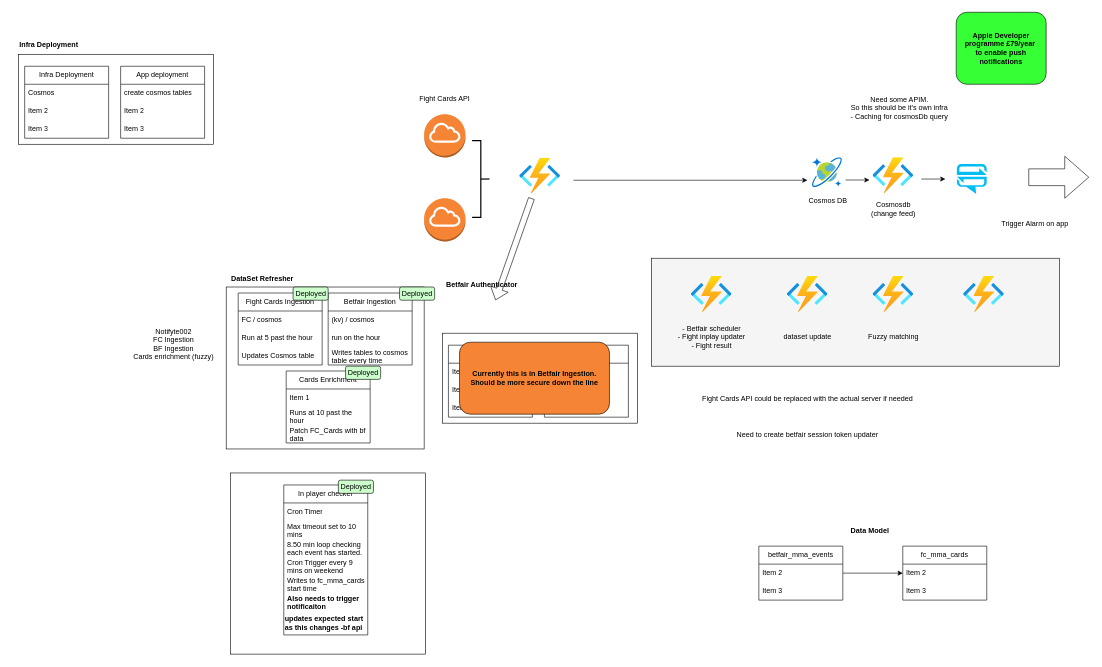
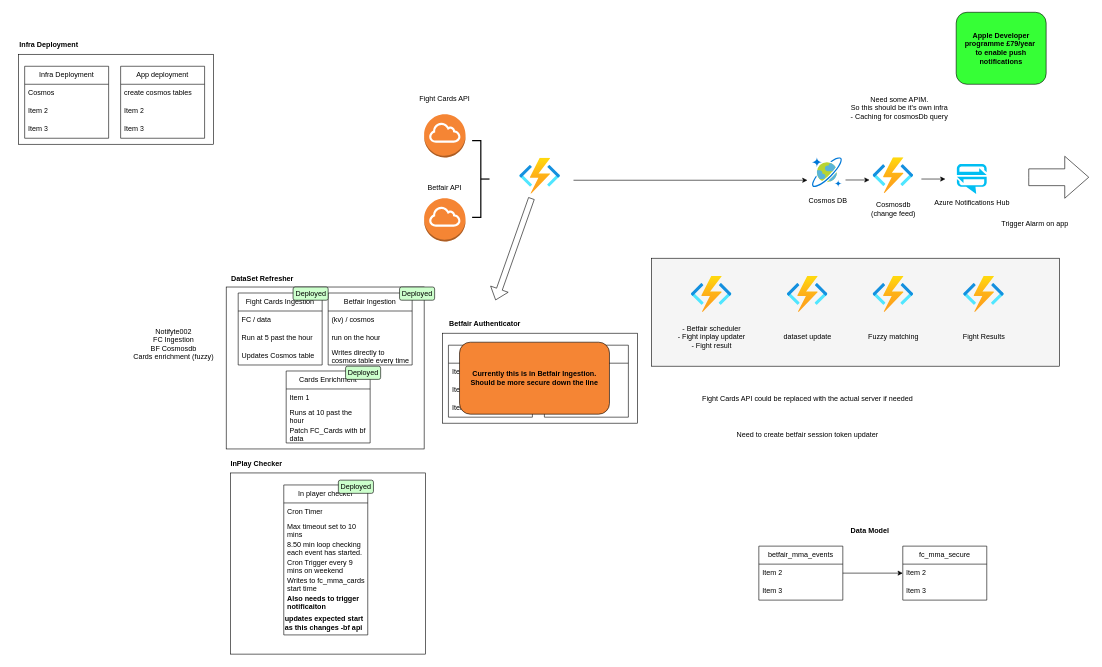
node "Betfair API": added
node "Azure Notifications Hub": added
node "Betfair Authenticator": moved (481, 285) -> (484, 324)
node "FC / cosmos": label "FC / cosmos" -> "FC / data"
node "Fight Results": added
node "Notifyte002 FC Ingestion BF Ingestion Cards enrichment (fuzzy)": label "Notifyte002 FC Ingestion BF Ingestion Cards enrichment (fuzzy)" -> "Notifyte002 FC Ingestion BF Cosmosdb Cards enrichment (fuzzy)"
node "Writes tables to cosmos table every time": label "Writes tables to cosmos table every time" -> "Writes directly to cosmos table every time"
node "InPlay Checker": added
node "fc_mma_cards": label "fc_mma_cards" -> "fc_mma_secure"
